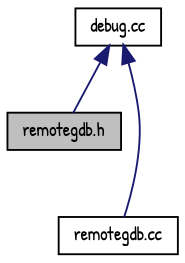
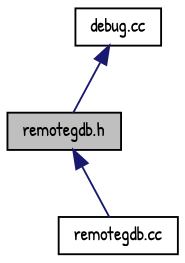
edge "remotegdb.cc" -> "debug.cc": now "remotegdb.cc" -> "remotegdb.h"
